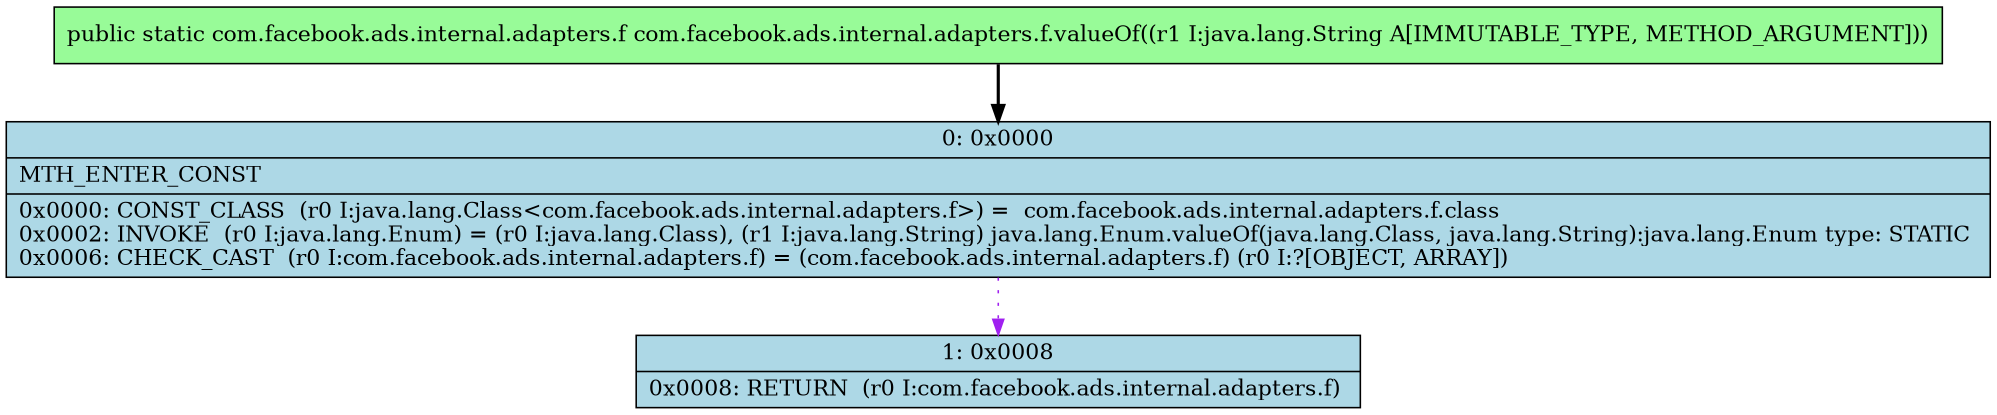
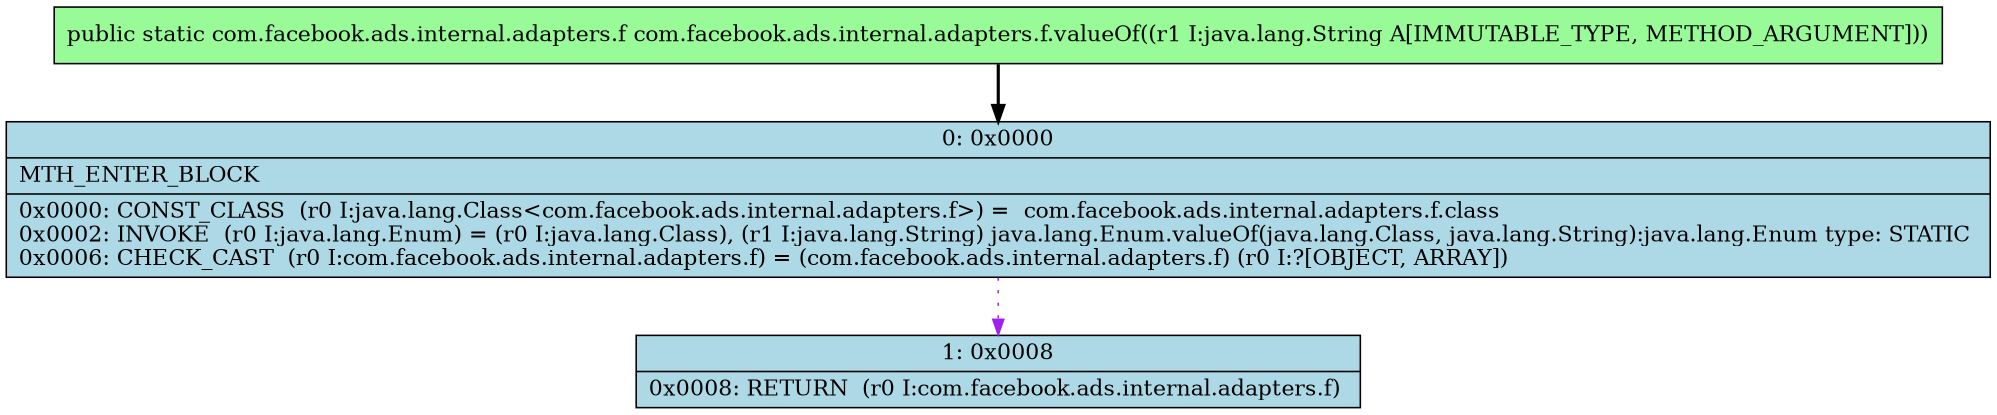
node "0: 0x0000": text "MTH_ENTER_CONST" -> "MTH_ENTER_BLOCK"
